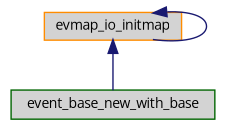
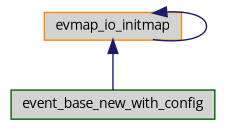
node "event_base_new_with_base": label "event_base_new_with_base" -> "event_base_new_with_config"
